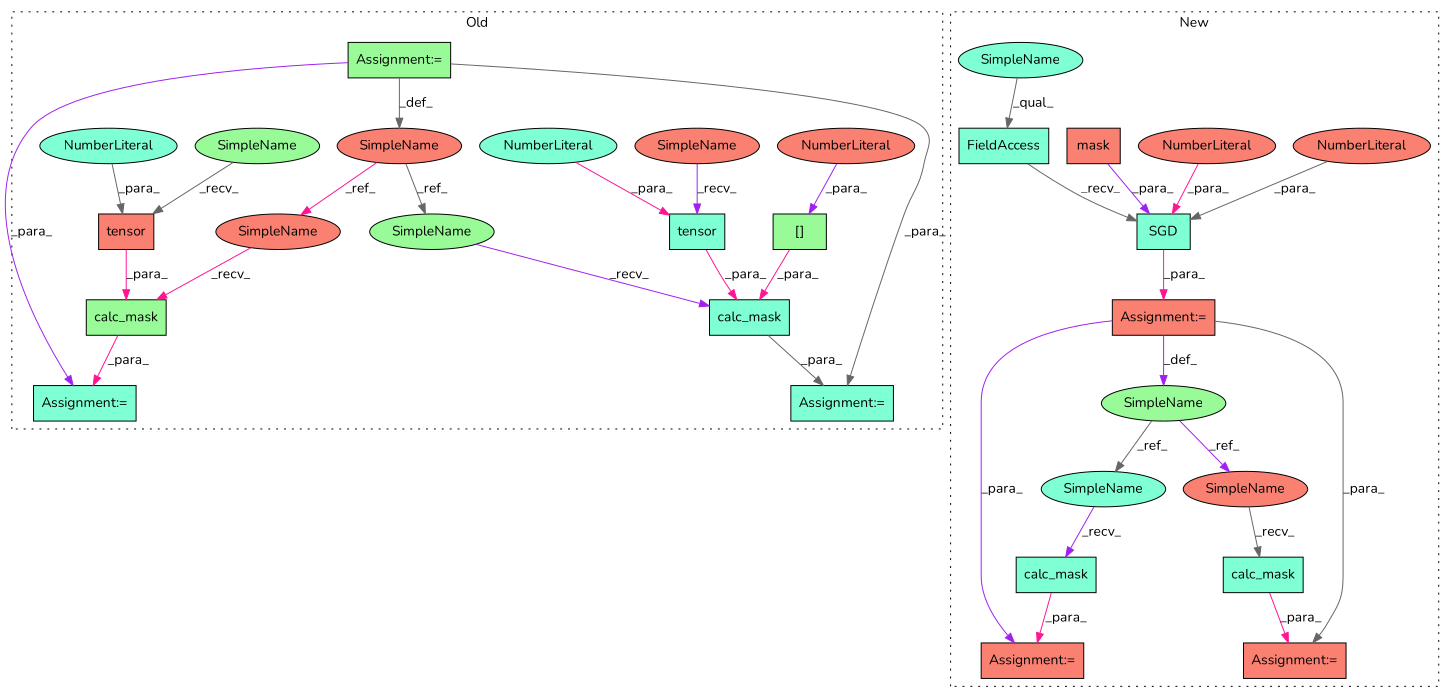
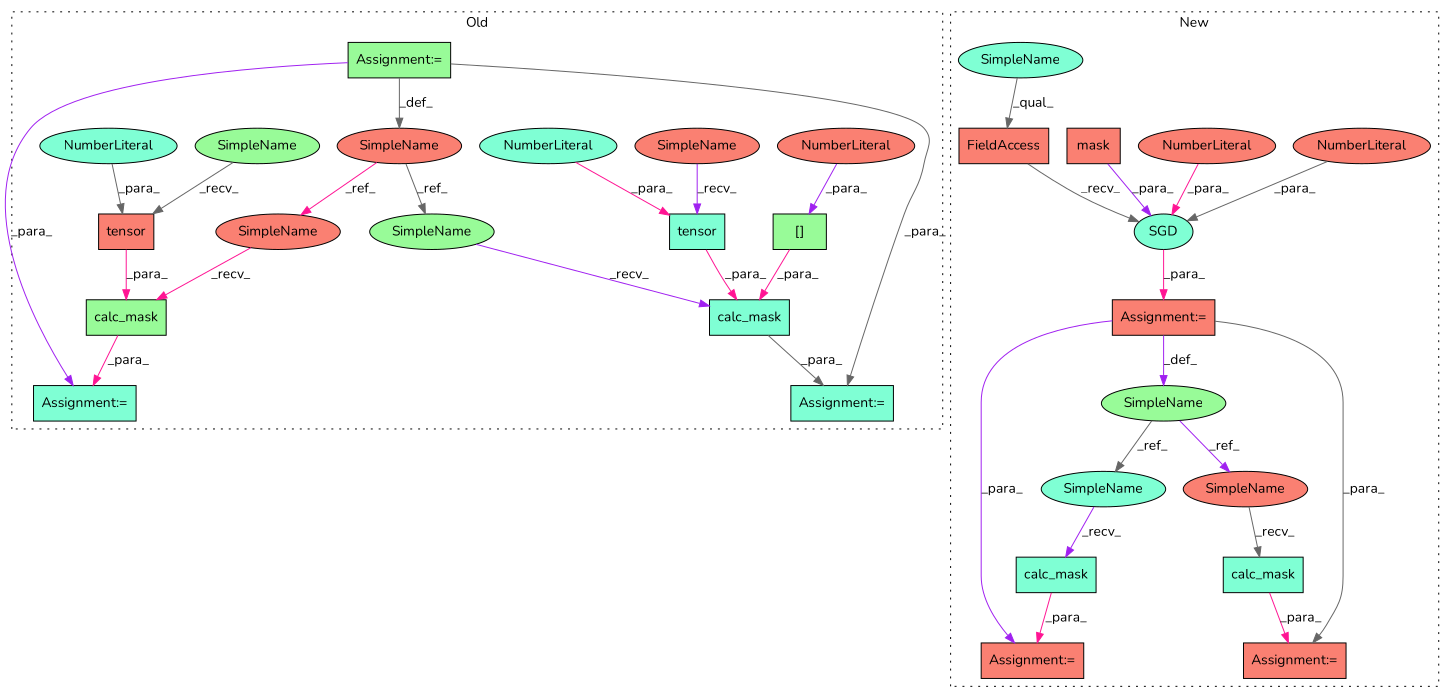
node "FieldAccess": fillcolor aquamarine -> salmon
node "SGD": shape box -> ellipse
